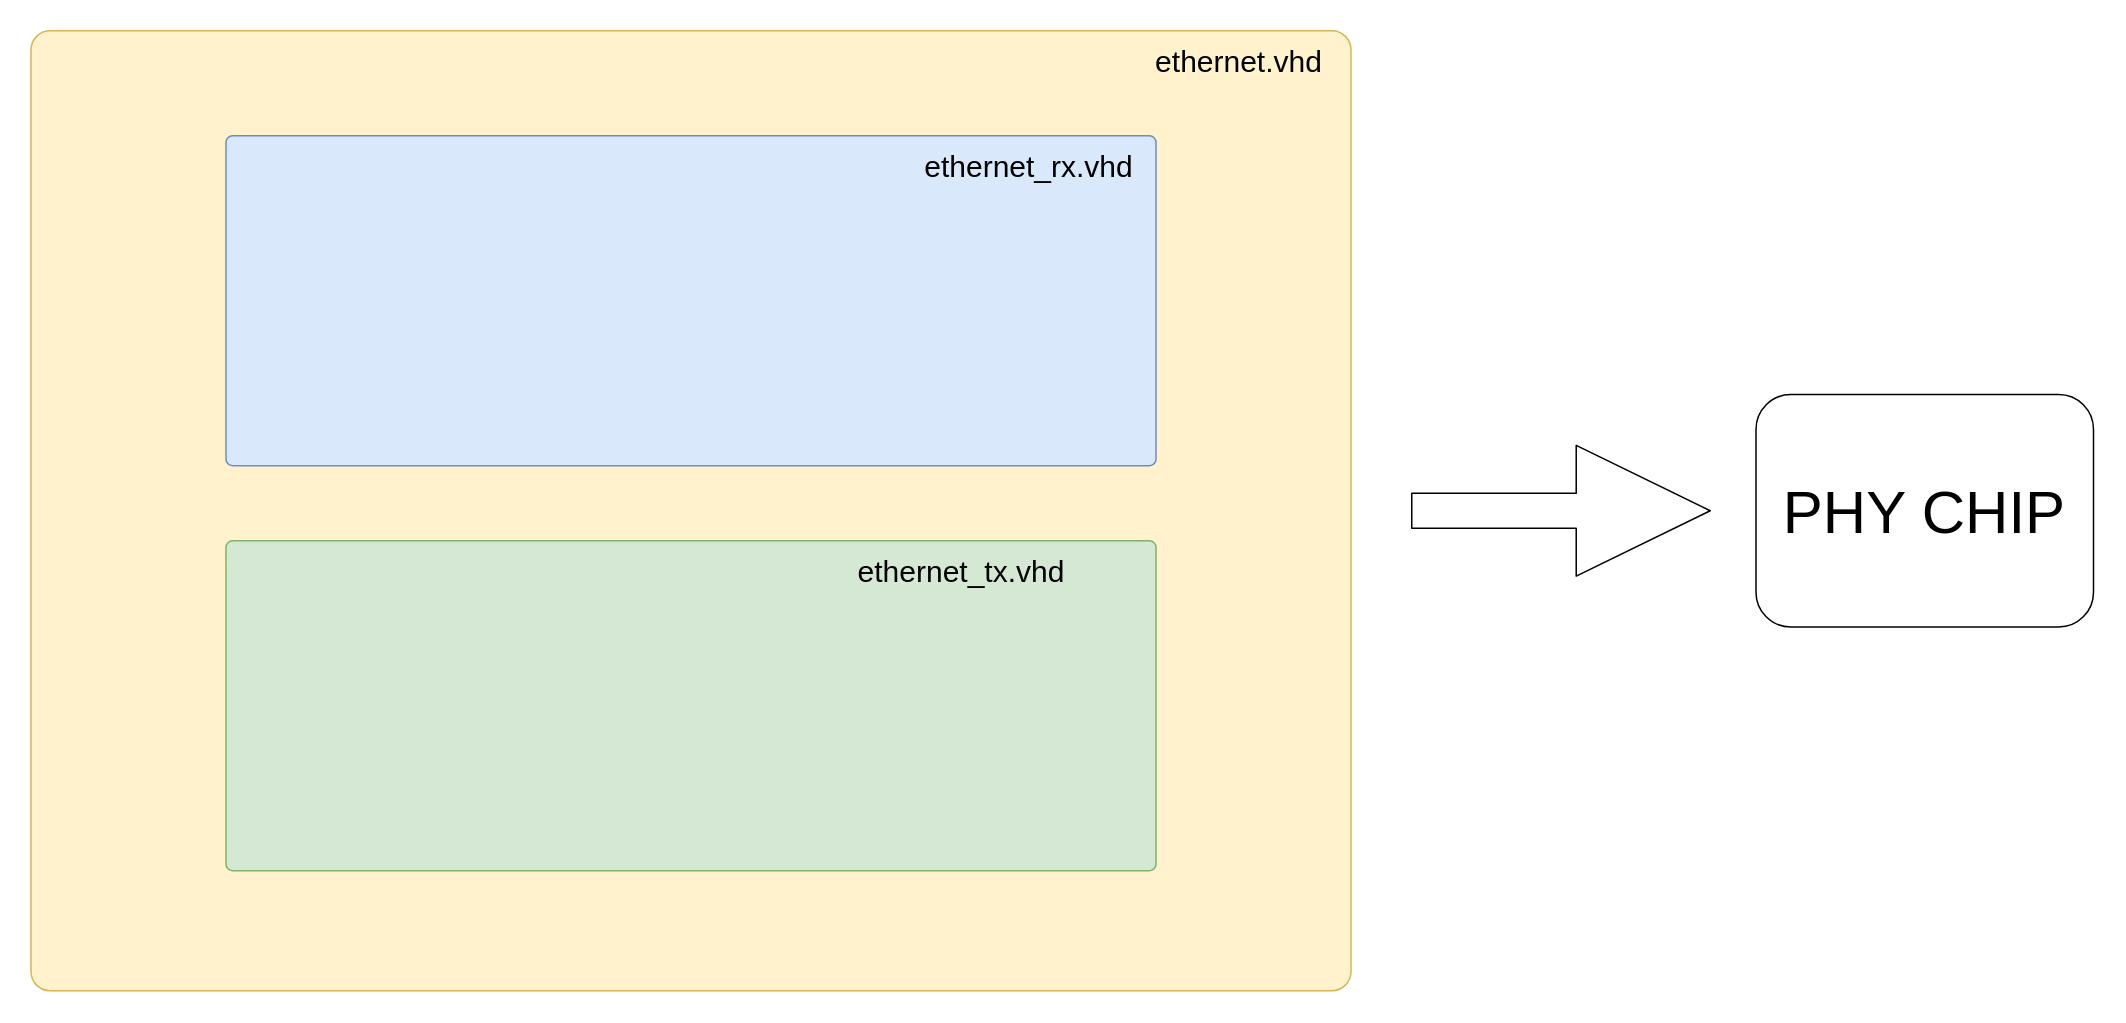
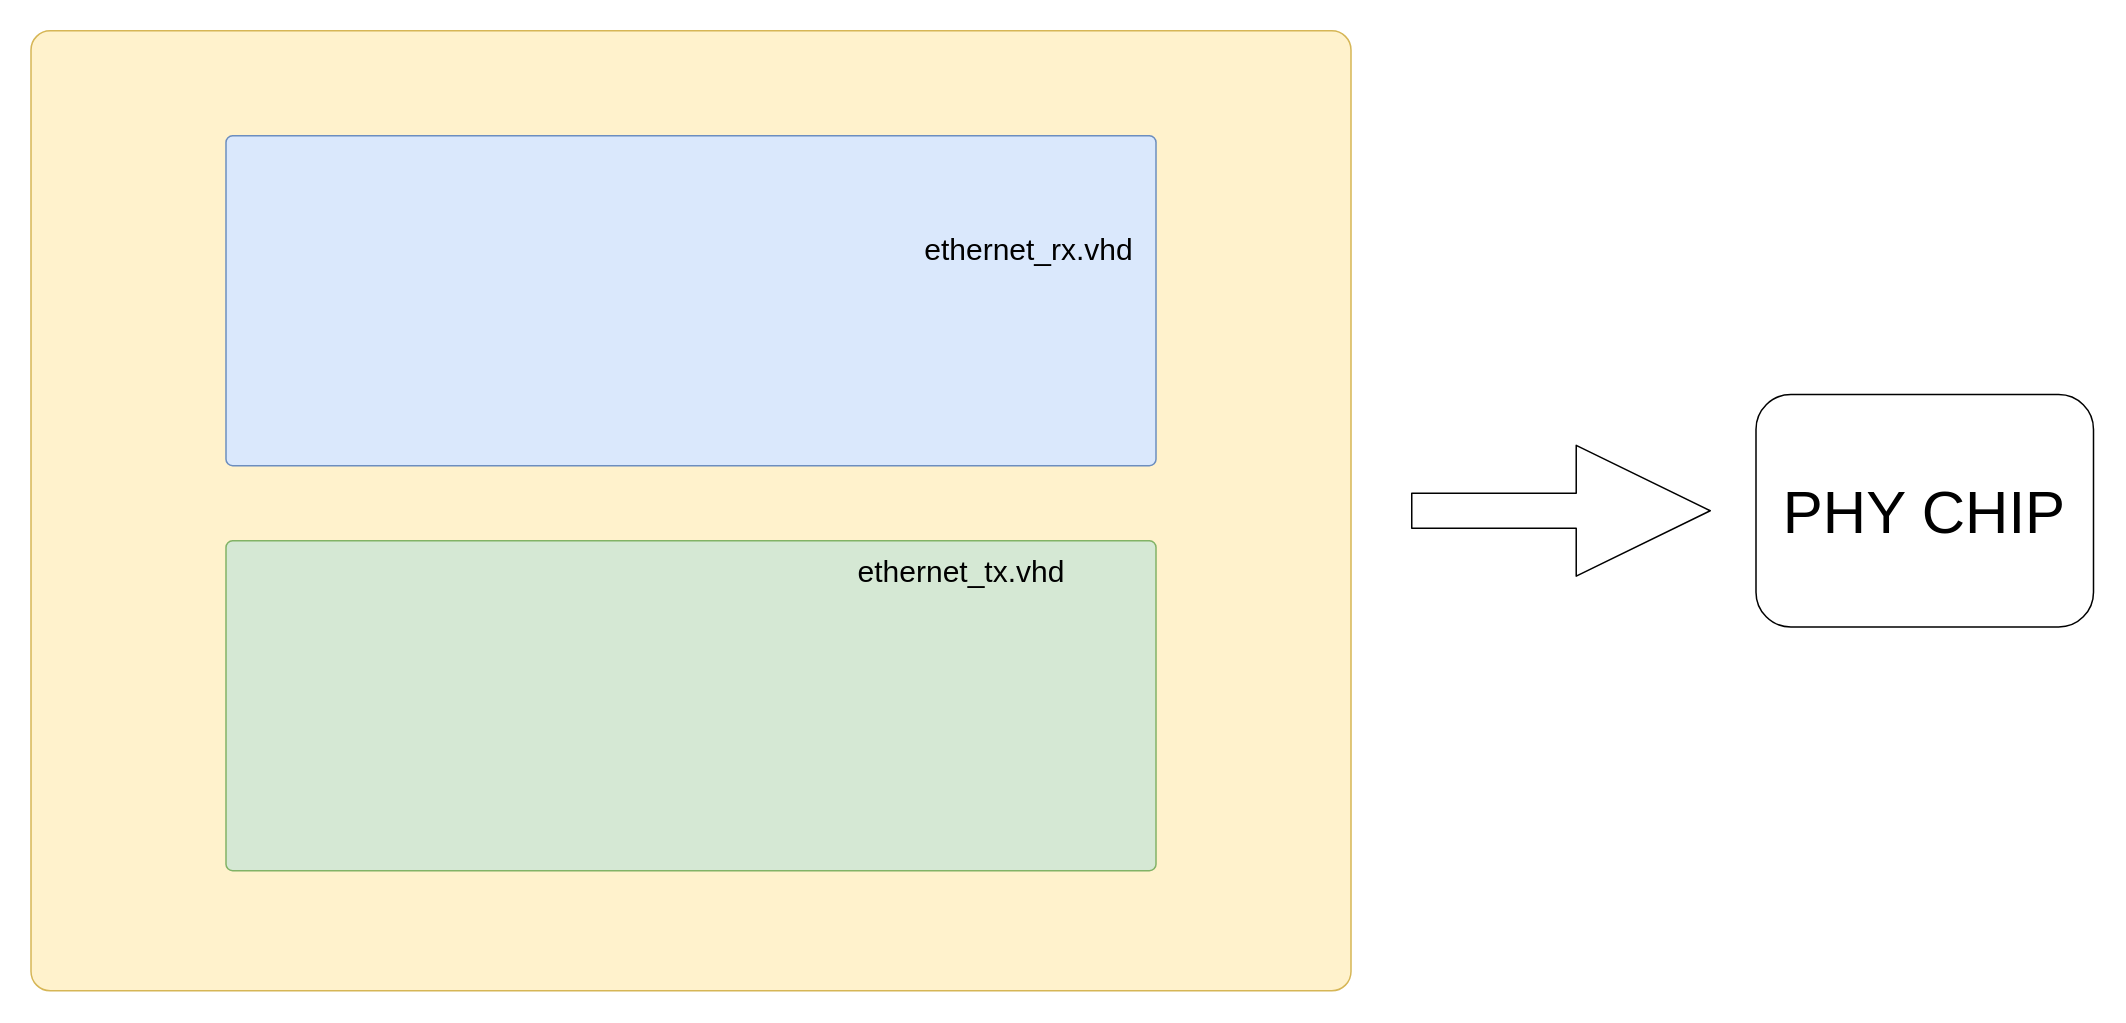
node "ethernet.vhd": removed
node "ethernet_rx.vhd": moved (1028, 166) -> (1028, 248)
